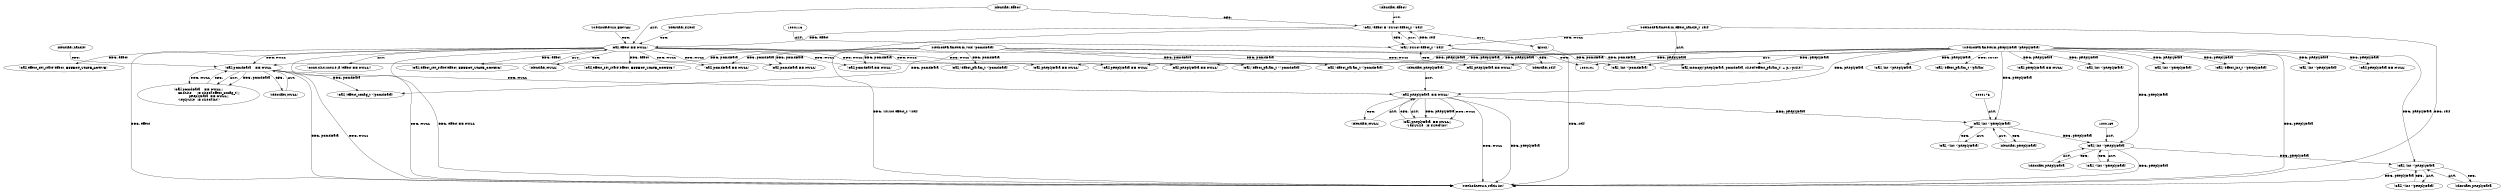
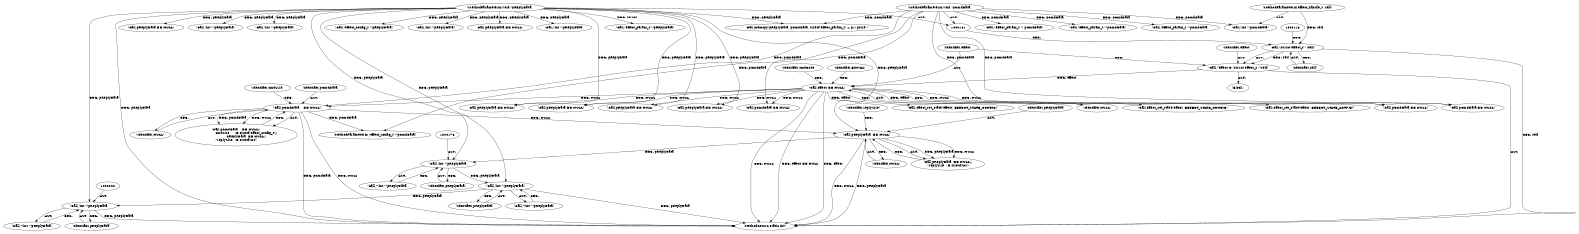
node "(MethodReturn,EINVAL)": label "(MethodReturn,EINVAL)" -> "(Identifier,EINVAL)"
node "(Identifier,sizeof)": label "(Identifier,sizeof)" -> "(Identifier,cmdCode)"
edge "1000113" -> "(Call,(struct effect_s *)self)": label "AST: " -> "DDG: "
edge "(MethodParameterIn,effect_handle_t  self)" -> "(Call,(struct effect_s *)self)": label "DDG: NULL" -> "DDG: self"
edge "(Call,*effect = (struct effect_s *)self)" -> "(Call,(struct effect_s *)self)": now "1000101" -> "(Call,(struct effect_s *)self)"
node "(Identifier,handle)": label "(Identifier,handle)" -> "(Identifier,cmdSize)"
node "(MethodParameterIn,pReplyData *pReplyData)": label "(MethodParameterIn,pReplyData *pReplyData)" -> "(MethodParameterIn,void *pReplyData)"
edge "(Call,effect == NULL)" -> "(Call,effect_set_state(effect, EFFECT_STATE_ACTIVE))": label "DDG: effect" -> "CFG: "
edge "(Identifier,self)" -> "(Call,(struct effect_s *)self)": label "CFG: " -> "AST: "
edge "(MethodParameterIn,void *pCmdData)" -> "1000101": label "DDG: " -> "AST: "
edge "(Block,)" -> "(Call,(int *)pCmdData)": now "(MethodParameterIn,void *pCmdData)" -> "(Call,(int *)pCmdData)"
node "(ControlStructure,if (effect == NULL))": removed
node "(Call,(effect_param_t *)param)": label "(Call,(effect_param_t *)param)" -> "(Call,(effect_param_t *)pReplyData)"
node "(Call,(effect_int_t *)pReplyData)": label "(Call,(effect_int_t *)pReplyData)" -> "(Call,(effect_config_t *)pReplyData)"
node "(Identifier,pCmdData)": added
node "(Call,(effect_config_t *)pCmdData)": label "(Call,(effect_config_t *)pCmdData)" -> "(MethodParameterIn,(effect_config_t *)pCmdData)"
node "4000176": label "4000176" -> "1000176"
node "(Identifier,replySize)": added
edge "(Call,*effect = (struct effect_s *)self)" -> "(MethodReturn,static int)": label "DDG: (struct effect_s *)self" -> "AST: "
edge "(Call,(struct effect_s *)self)" -> "(MethodReturn,static int)": label "DDG: self" -> "CFG: self"
node "1000189": removed
edge "(MethodParameterIn,effect_handle_t  self)" -> "(MethodReturn,static int)": removed, label "DDG: self"
node "1000202": added
